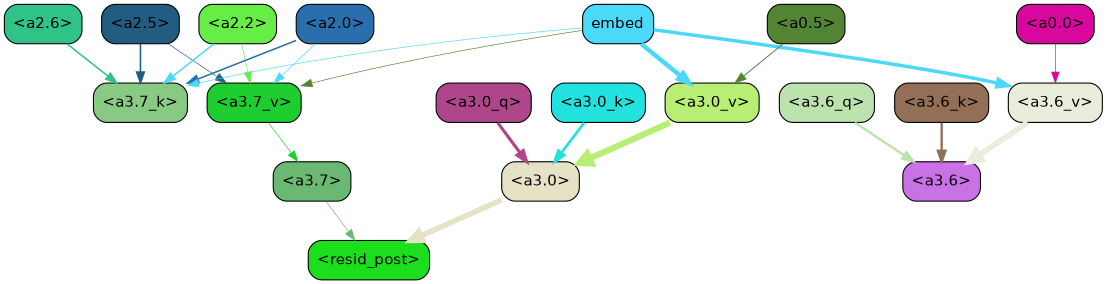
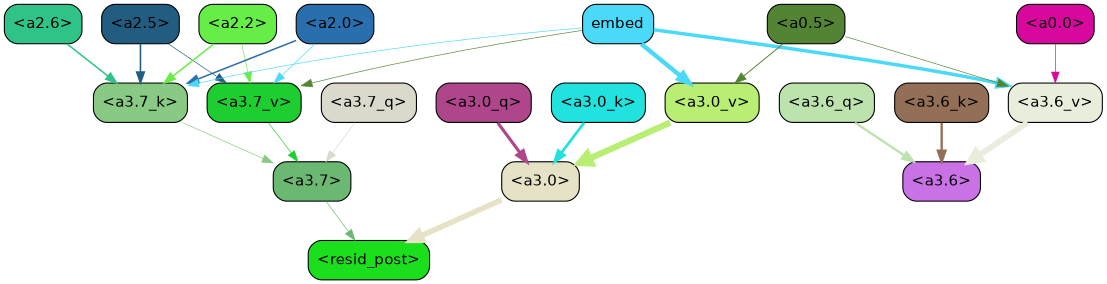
edge "<a2.2>" -> "<a3.7_k>": color #4ad9f8 -> #67ee46
edge "<a0.5>" -> "<a3.6_v>": added
node "<a3.7_q>": added
edge "<a3.7_k>" -> "<a3.7>": added
